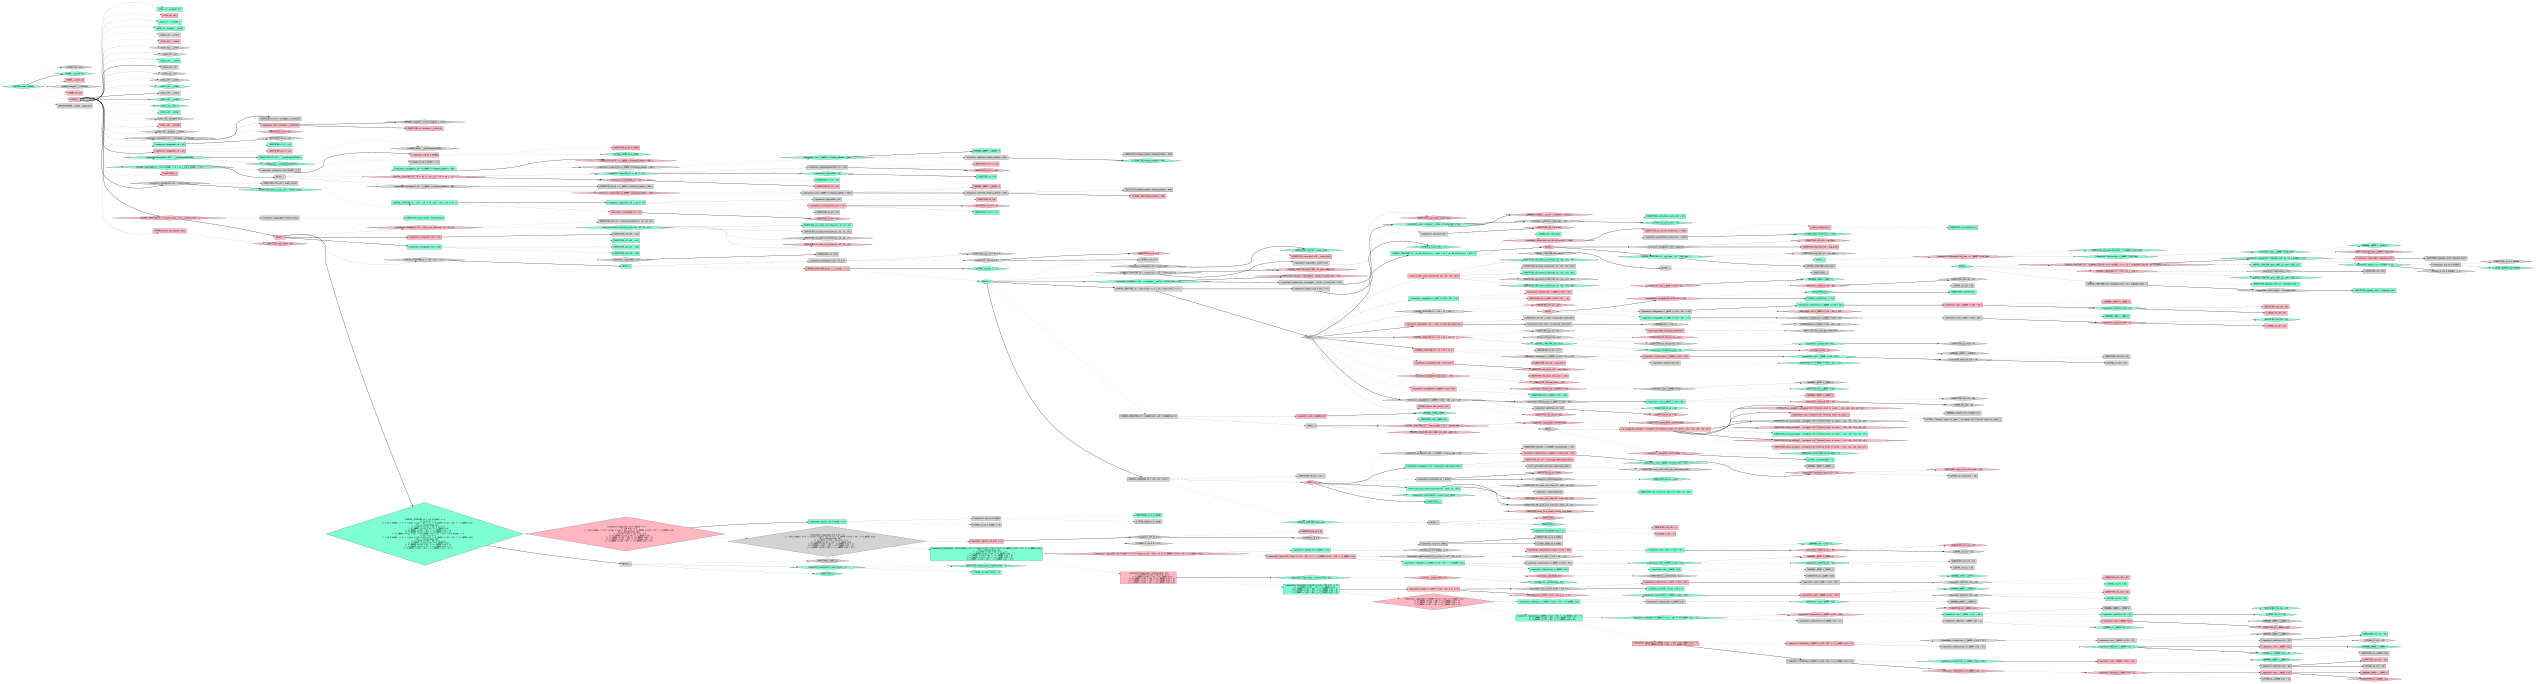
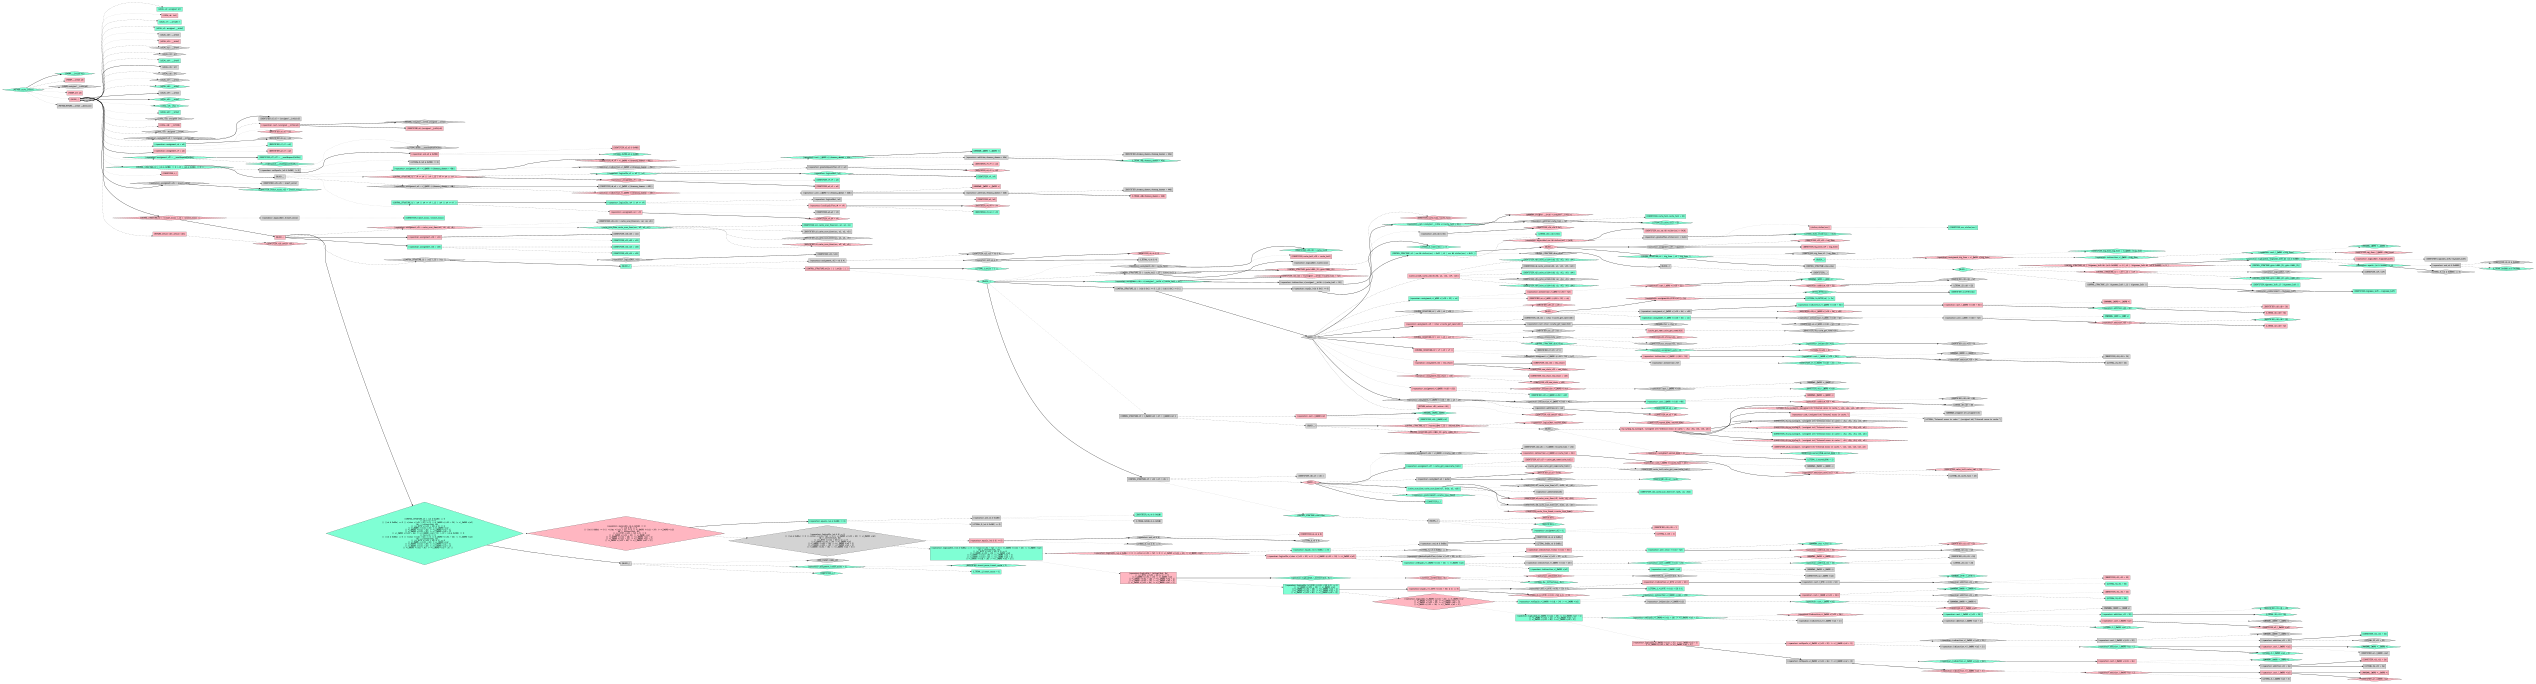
node "(PARAM,char *src)": removed
edge "(<operator>.logicalNot,!bignames_left)" -> "(IDENTIFIER,bignames_left,!bignames_left)": style bold -> dotted
edge "(<operator>.assignment,v22 = new_chain)" -> "(IDENTIFIER,v22,v22 = new_chain)": style dotted -> bold
node "(<operator>.cast,(_OWORD *)(cache_tail + 24))": fillcolor aquamarine -> lightpink
